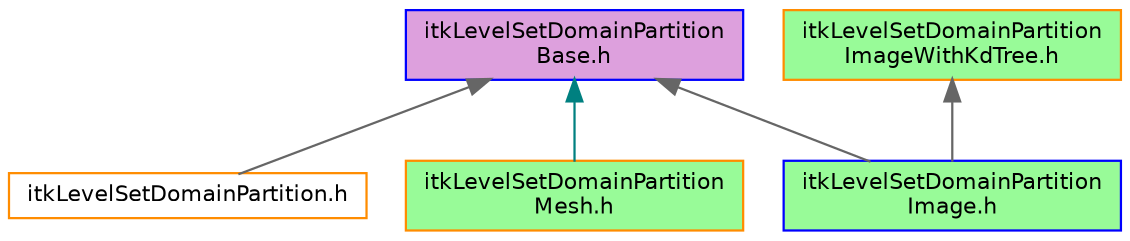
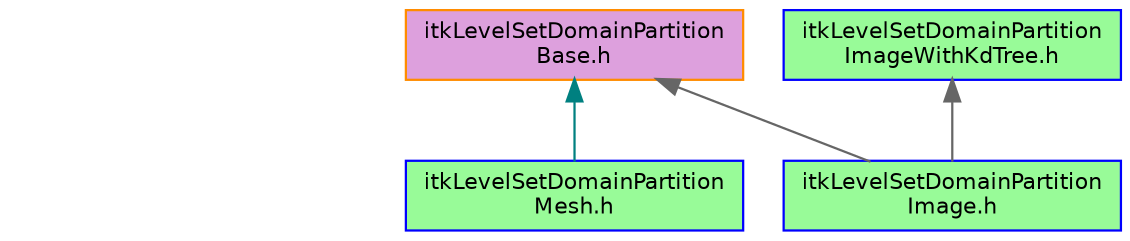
node "itkLevelSetDomainPartition Base.h": color blue -> darkorange
node "itkLevelSetDomainPartition ImageWithKdTree.h": color darkorange -> blue
node "itkLevelSetDomainPartition.h": removed
node "itkLevelSetDomainPartition Mesh.h": color darkorange -> blue
